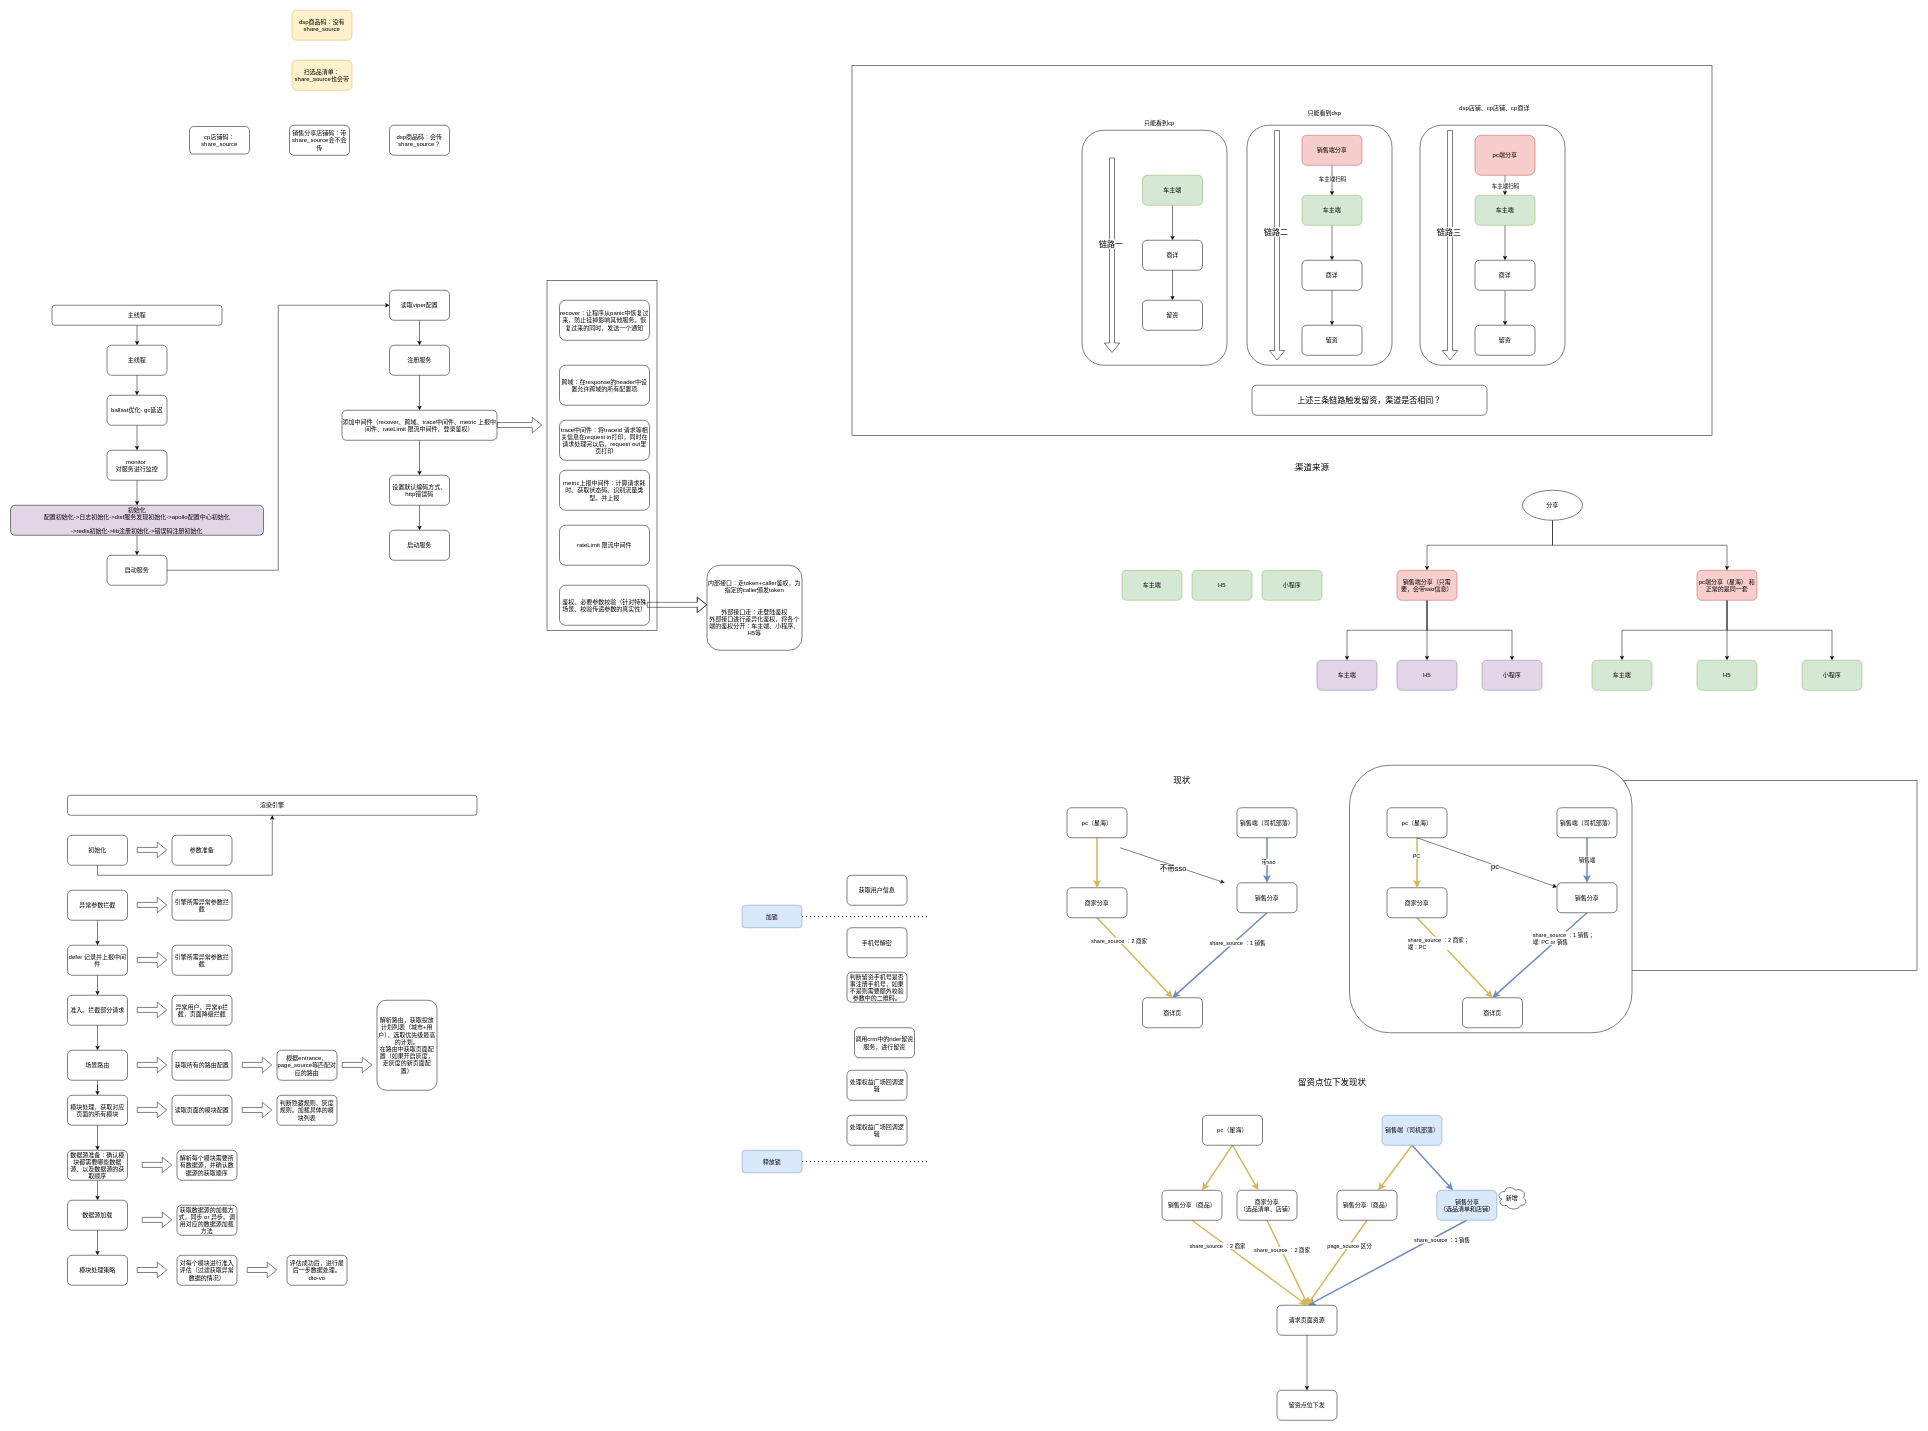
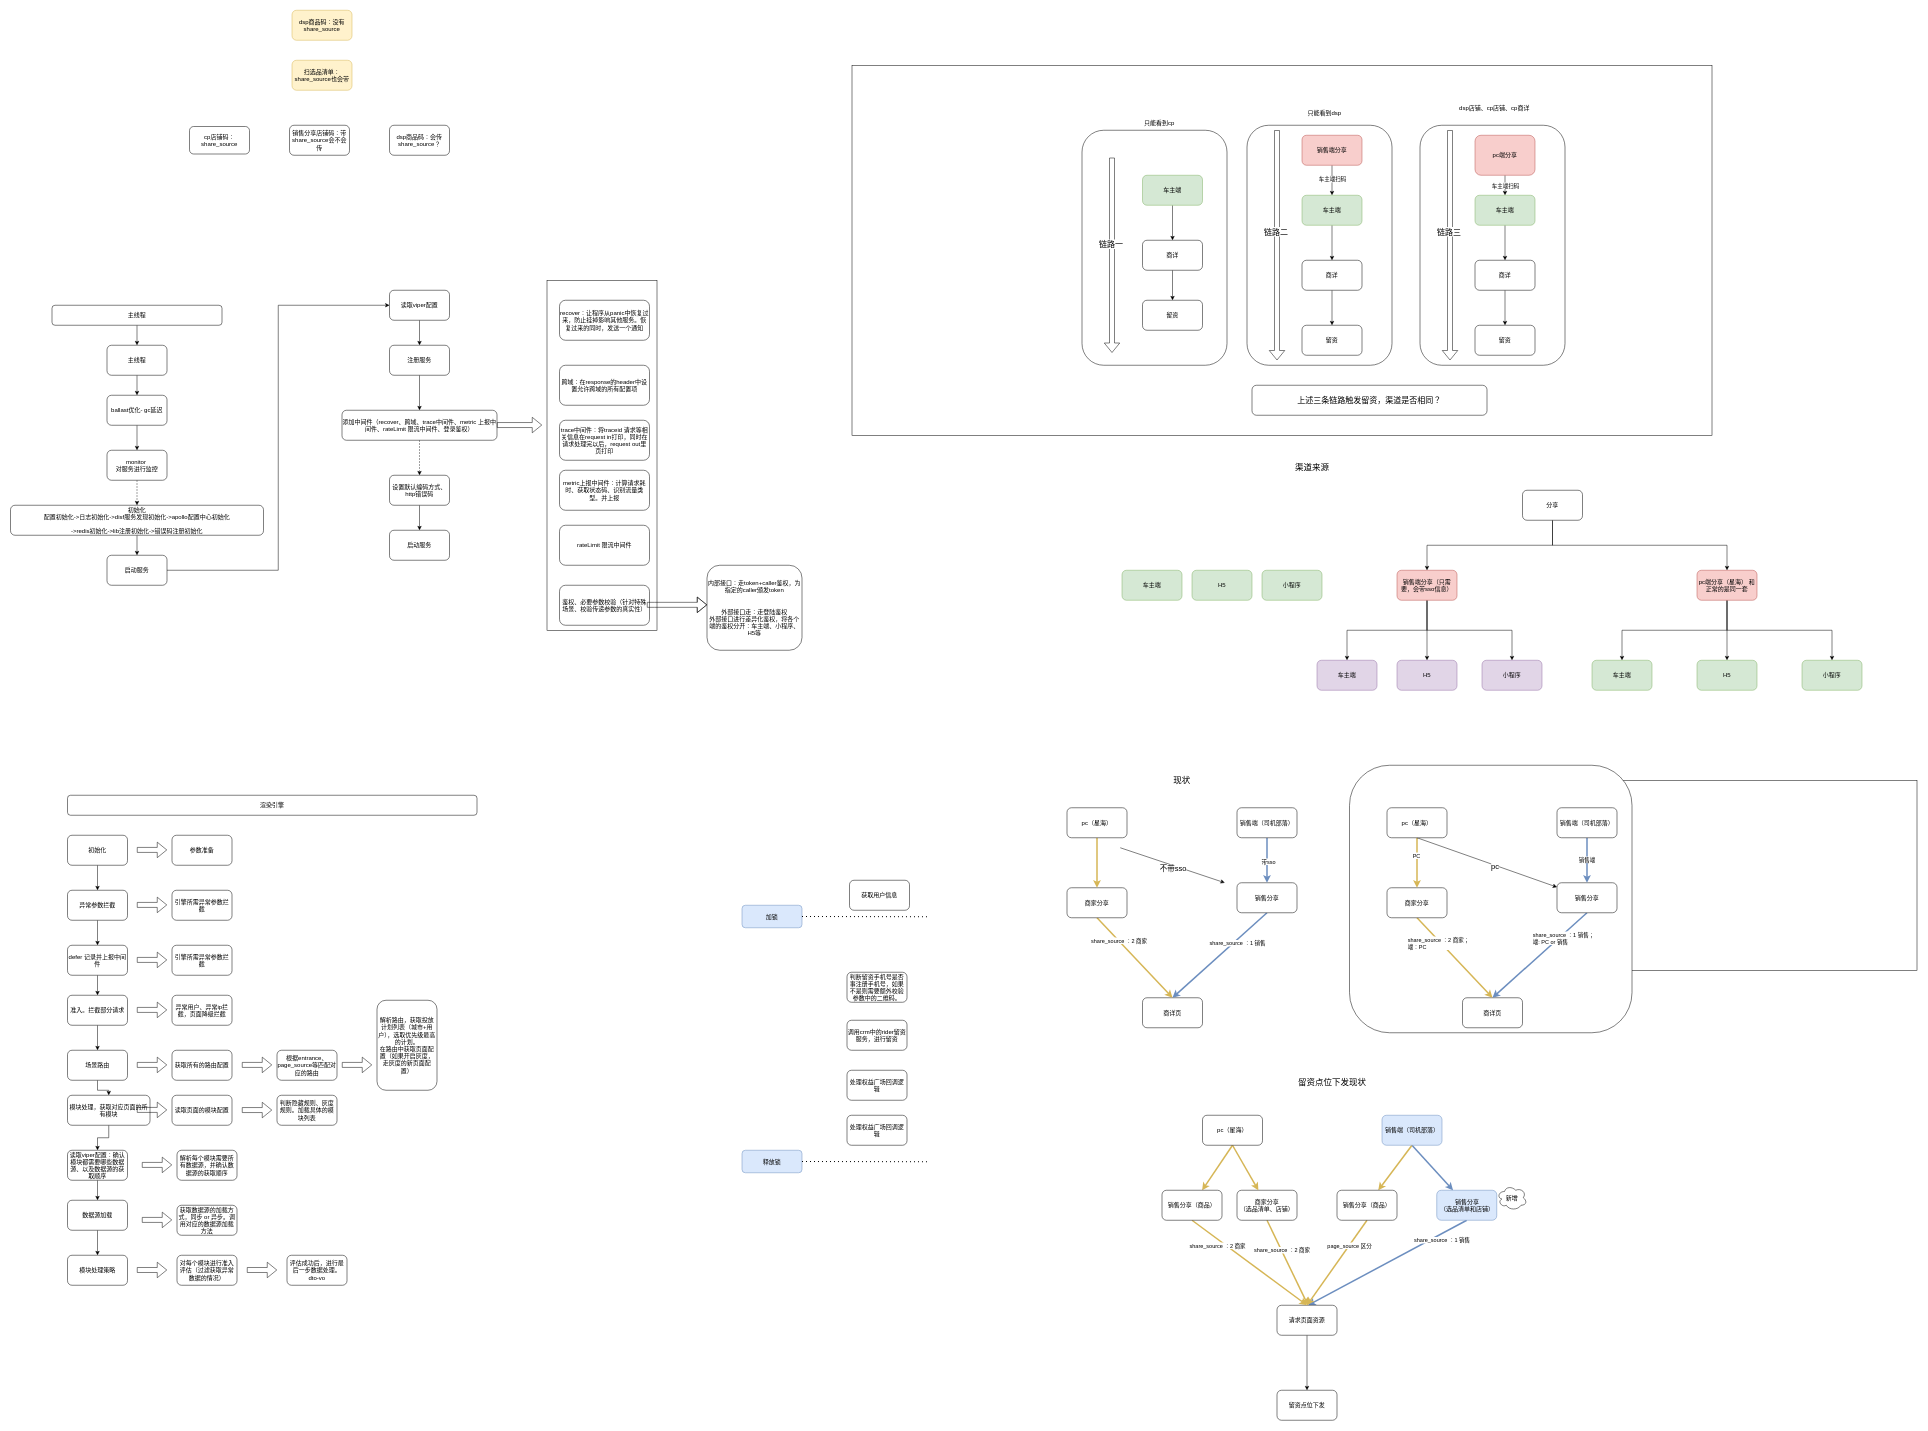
edge "添加中间件（recover、跨域、trace中间件、metric 上报中间件、rateLimit 限流中间件、登录鉴权）" -> "设置默认编码方式、http错误码": style solid -> dashed
edge "monitor 对服务进行监控" -> "初始化 配置初始化->日志初始化->disf服务发现初始化->apollo配置中心初始化 ->redis初始化->lib注册初始化->错误码注册初始化": style solid -> dashed
node "分享": shape ellipse -> rounded rectangle
node "初始化 配置初始化->日志初始化->disf服务发现初始化->apollo配置中心初始化 ->redis初始化->lib注册初始化->错误码注册初始化": fillcolor #e1d5e7 -> #ffffff
edge "初始化" -> "渲染引擎": now "初始化" -> "异常参数拦截"
node "获取用户信息": moved (877, 890) -> (879, 895)
node "手机号解密": removed
node "调用crm中的rider留资服务，进行留资": moved (884, 1043) -> (877, 1035)
node "模块处理，获取对应页面的所有模块": size 60x30 -> 83x30
node "数据源准备：确认模块都需要哪些数据源、以及数据源的获取顺序": label "数据源准备：确认模块都需要哪些数据源、以及数据源的获取顺序" -> "读取viper配置：确认模块都需要哪些数据源、以及数据源的获取顺序"
